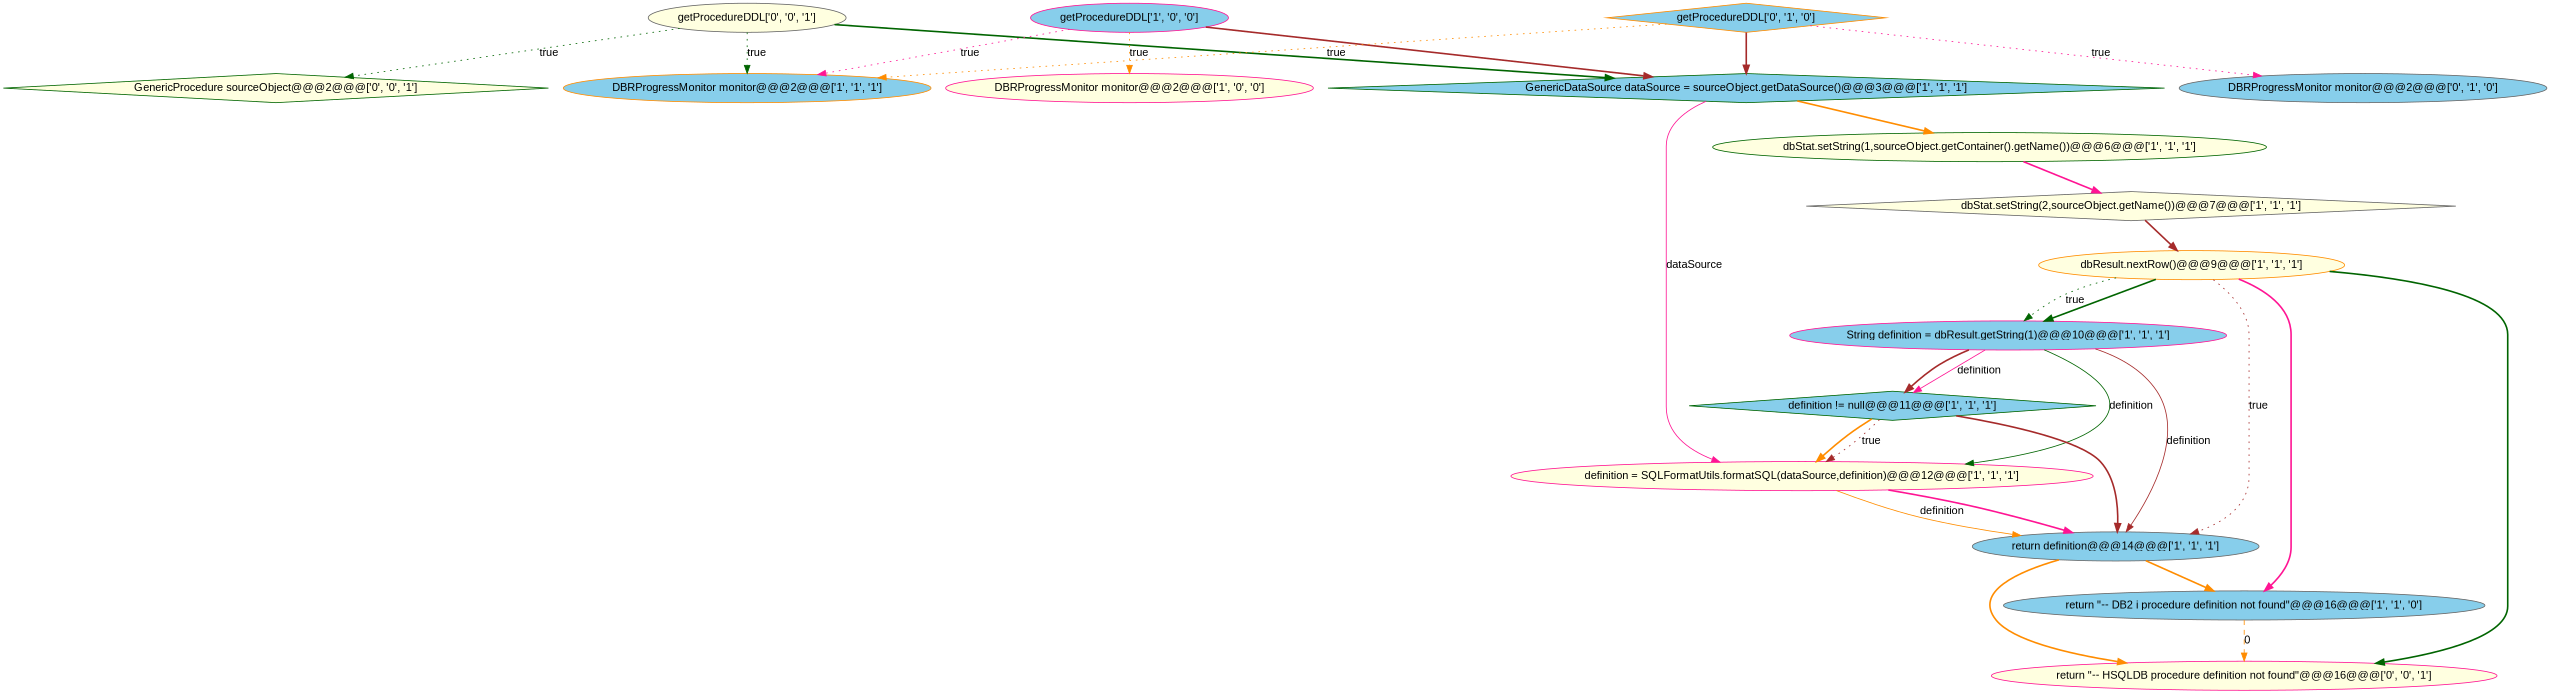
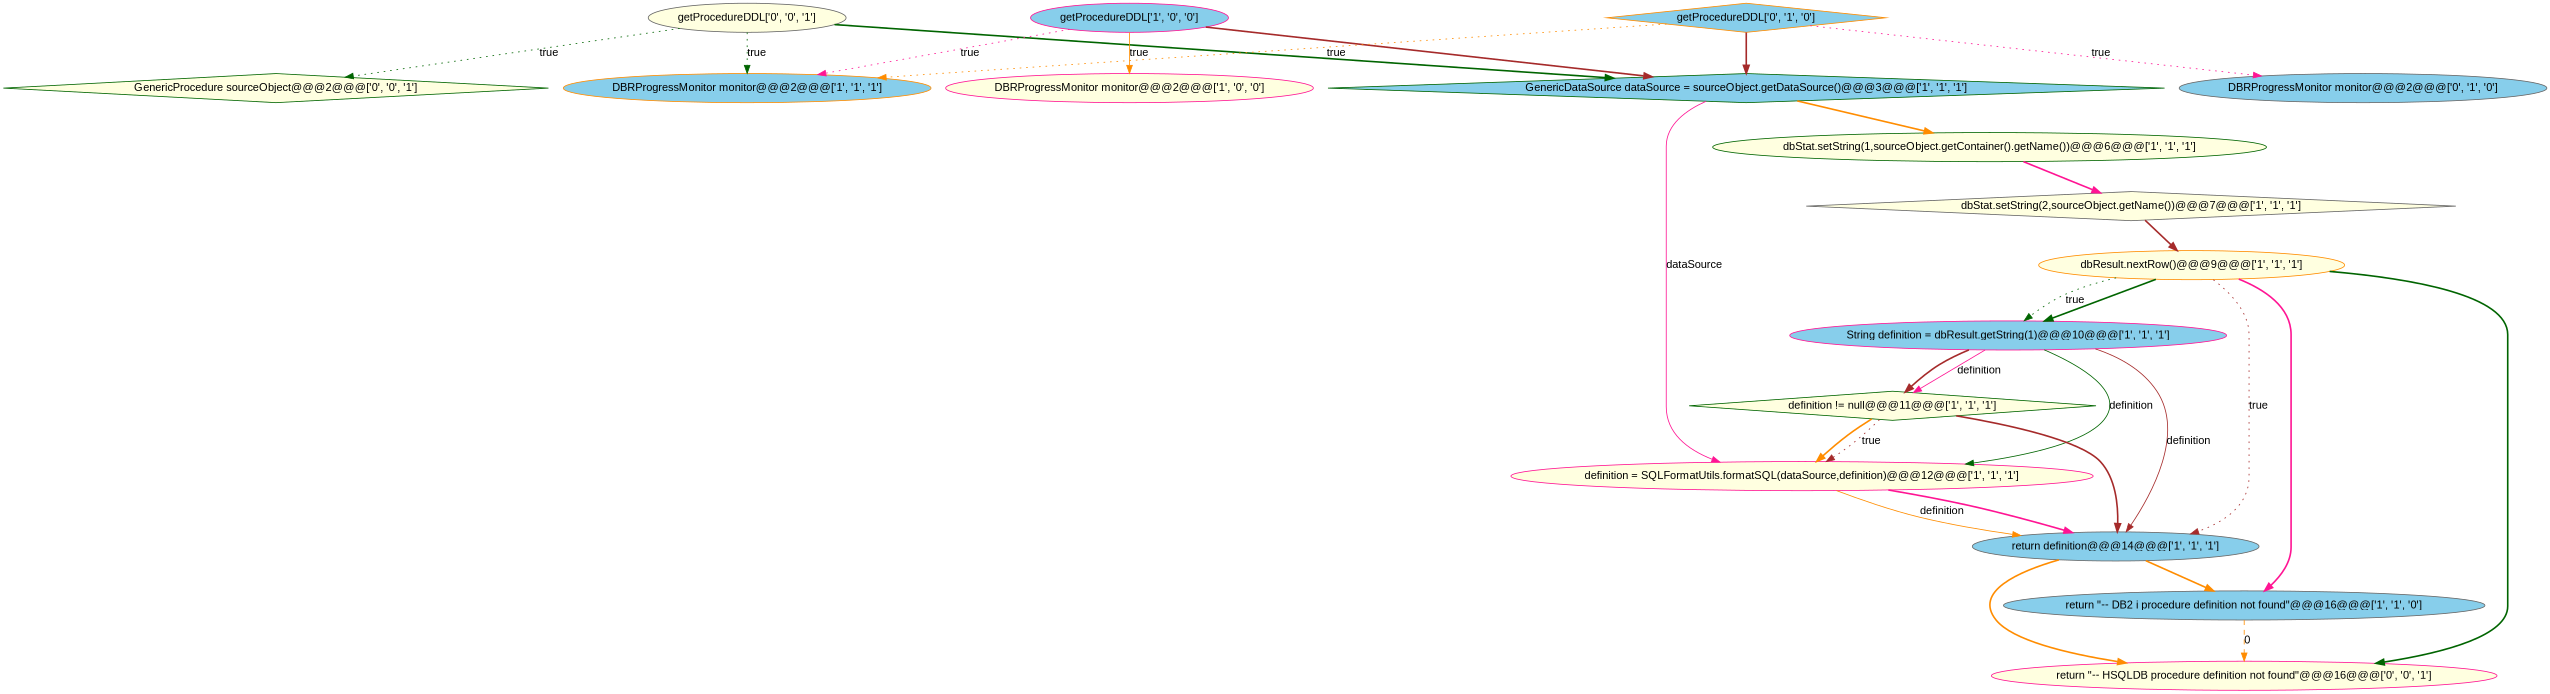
edge "getProcedureDDL['1', '0', '0']" -> "DBRProgressMonitor monitor@@@2@@@['1', '0', '0']": style dotted -> solid
node "definition != null@@@11@@@['1', '1', '1']": fillcolor skyblue -> lightyellow
